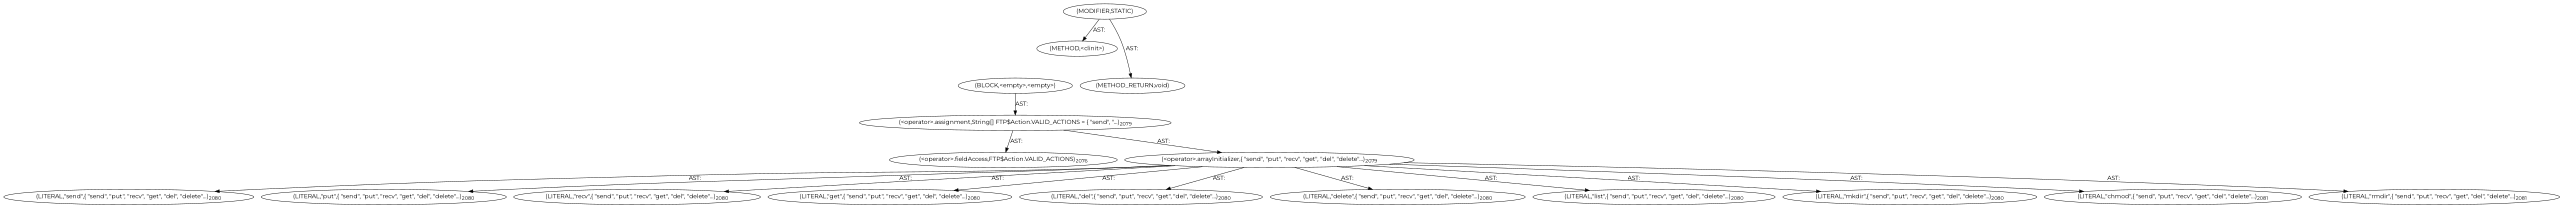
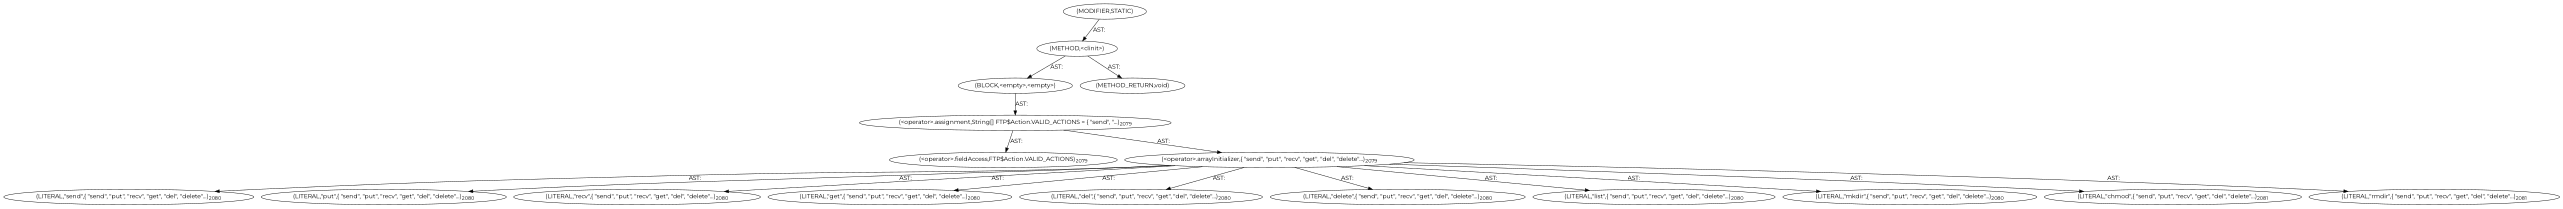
edge "(MODIFIER,STATIC)" -> "(METHOD_RETURN,void)": now "(METHOD,<clinit>)" -> "(METHOD_RETURN,void)"
edge "(METHOD,<clinit>)" -> "(BLOCK,<empty>,<empty>)": added, label "AST:"
node "(<operator>.fieldAccess,FTP$Action.VALID_ACTIONS)": text "2076" -> "2079"
